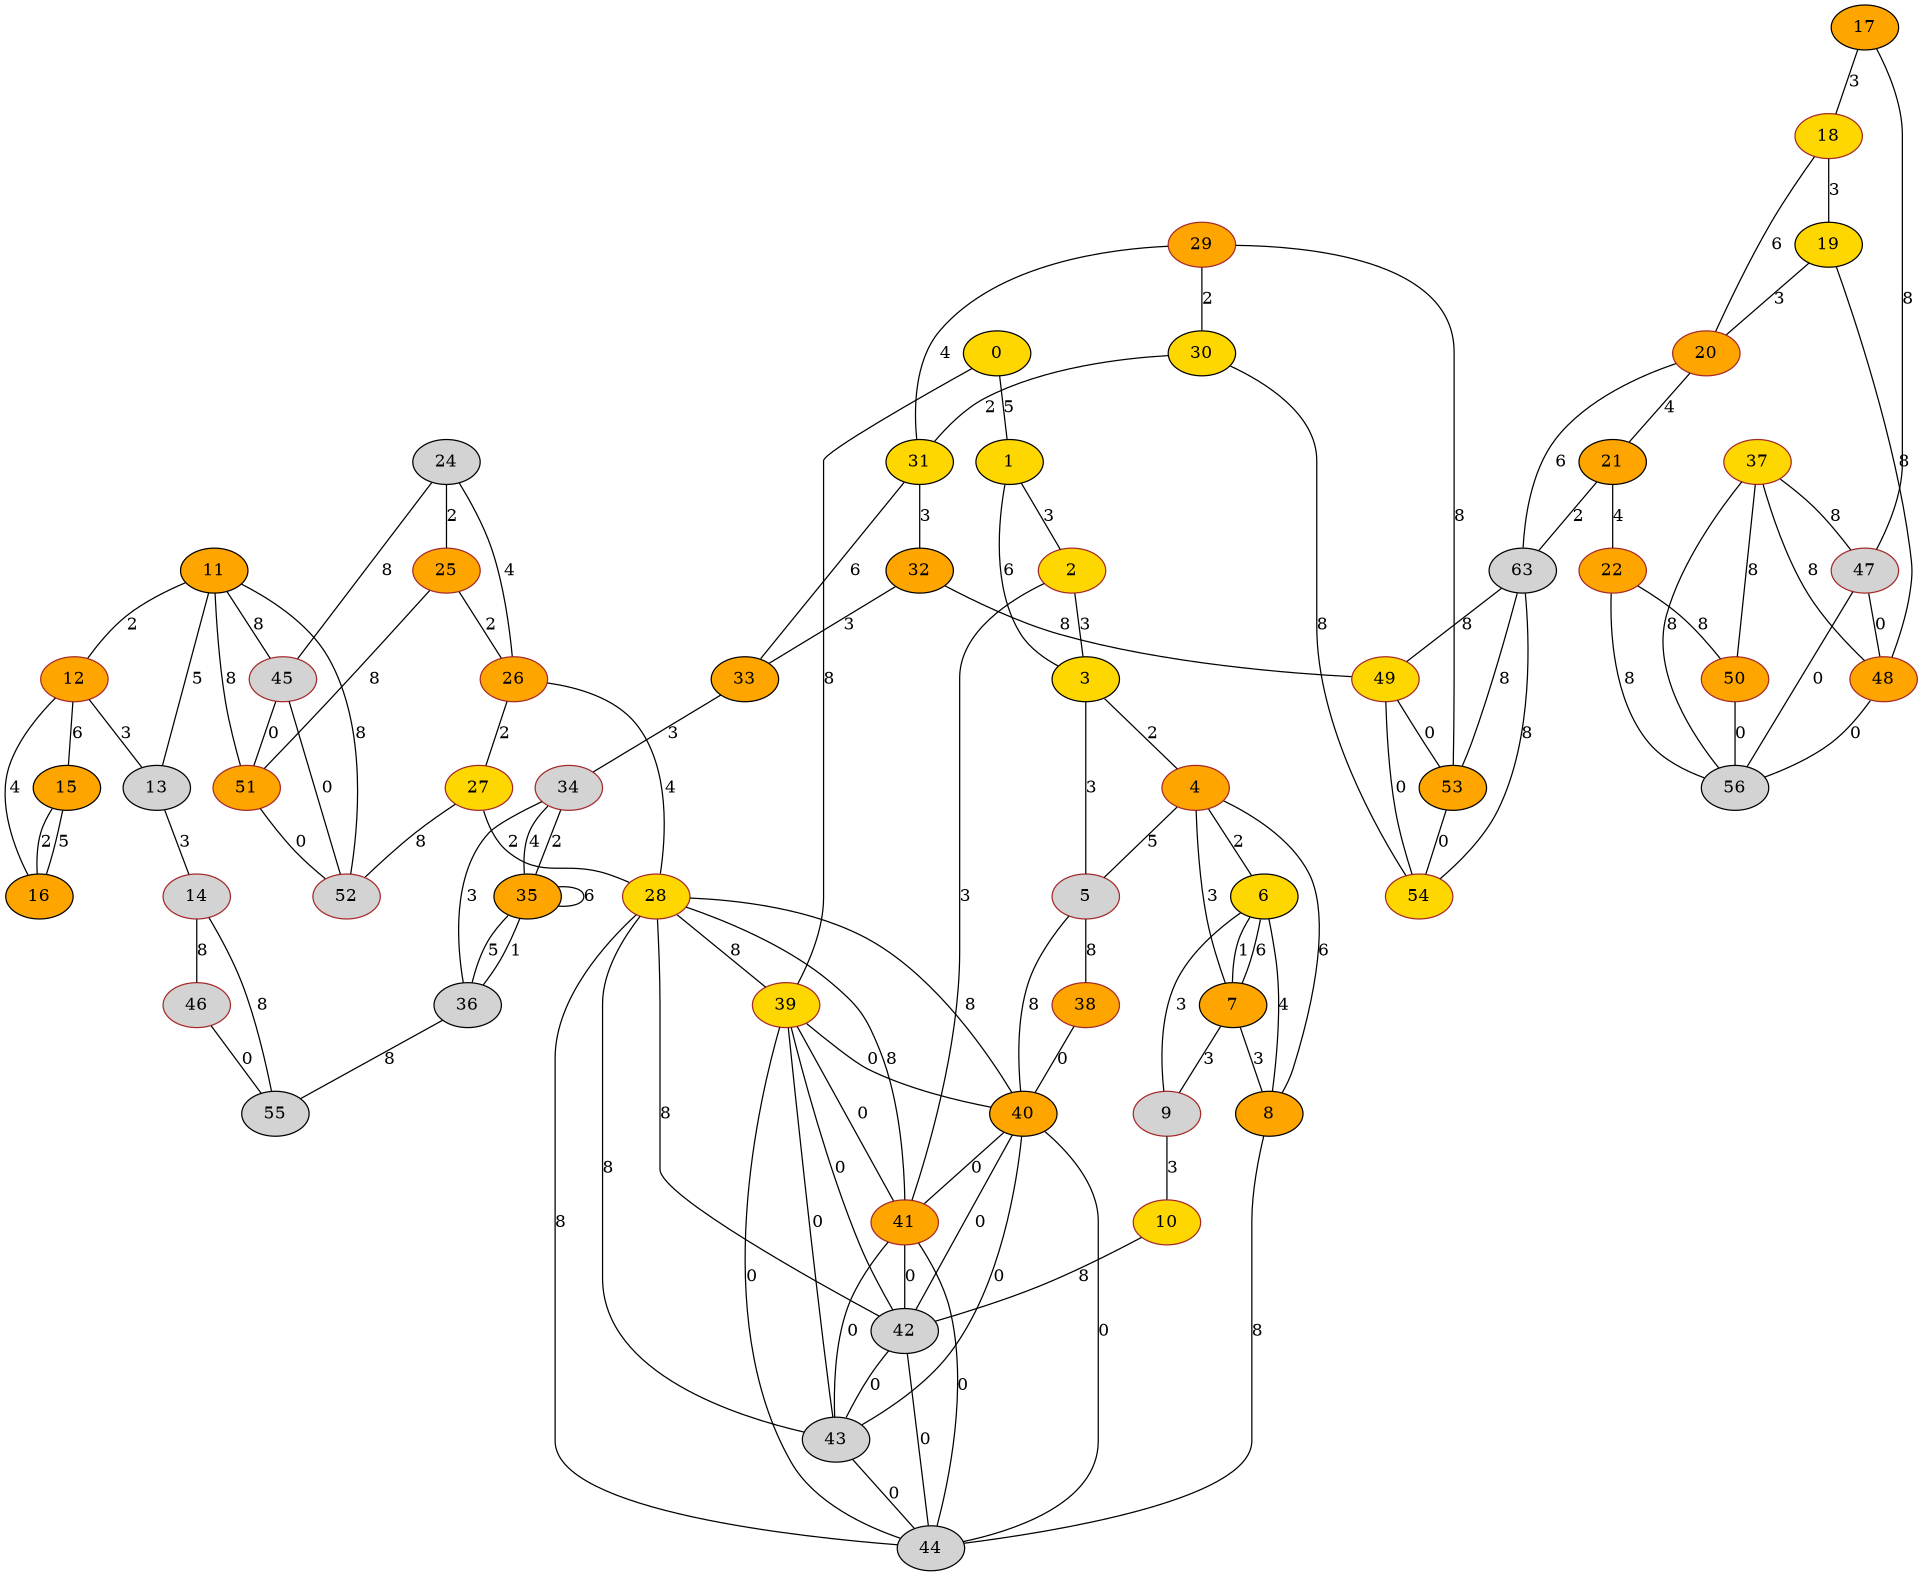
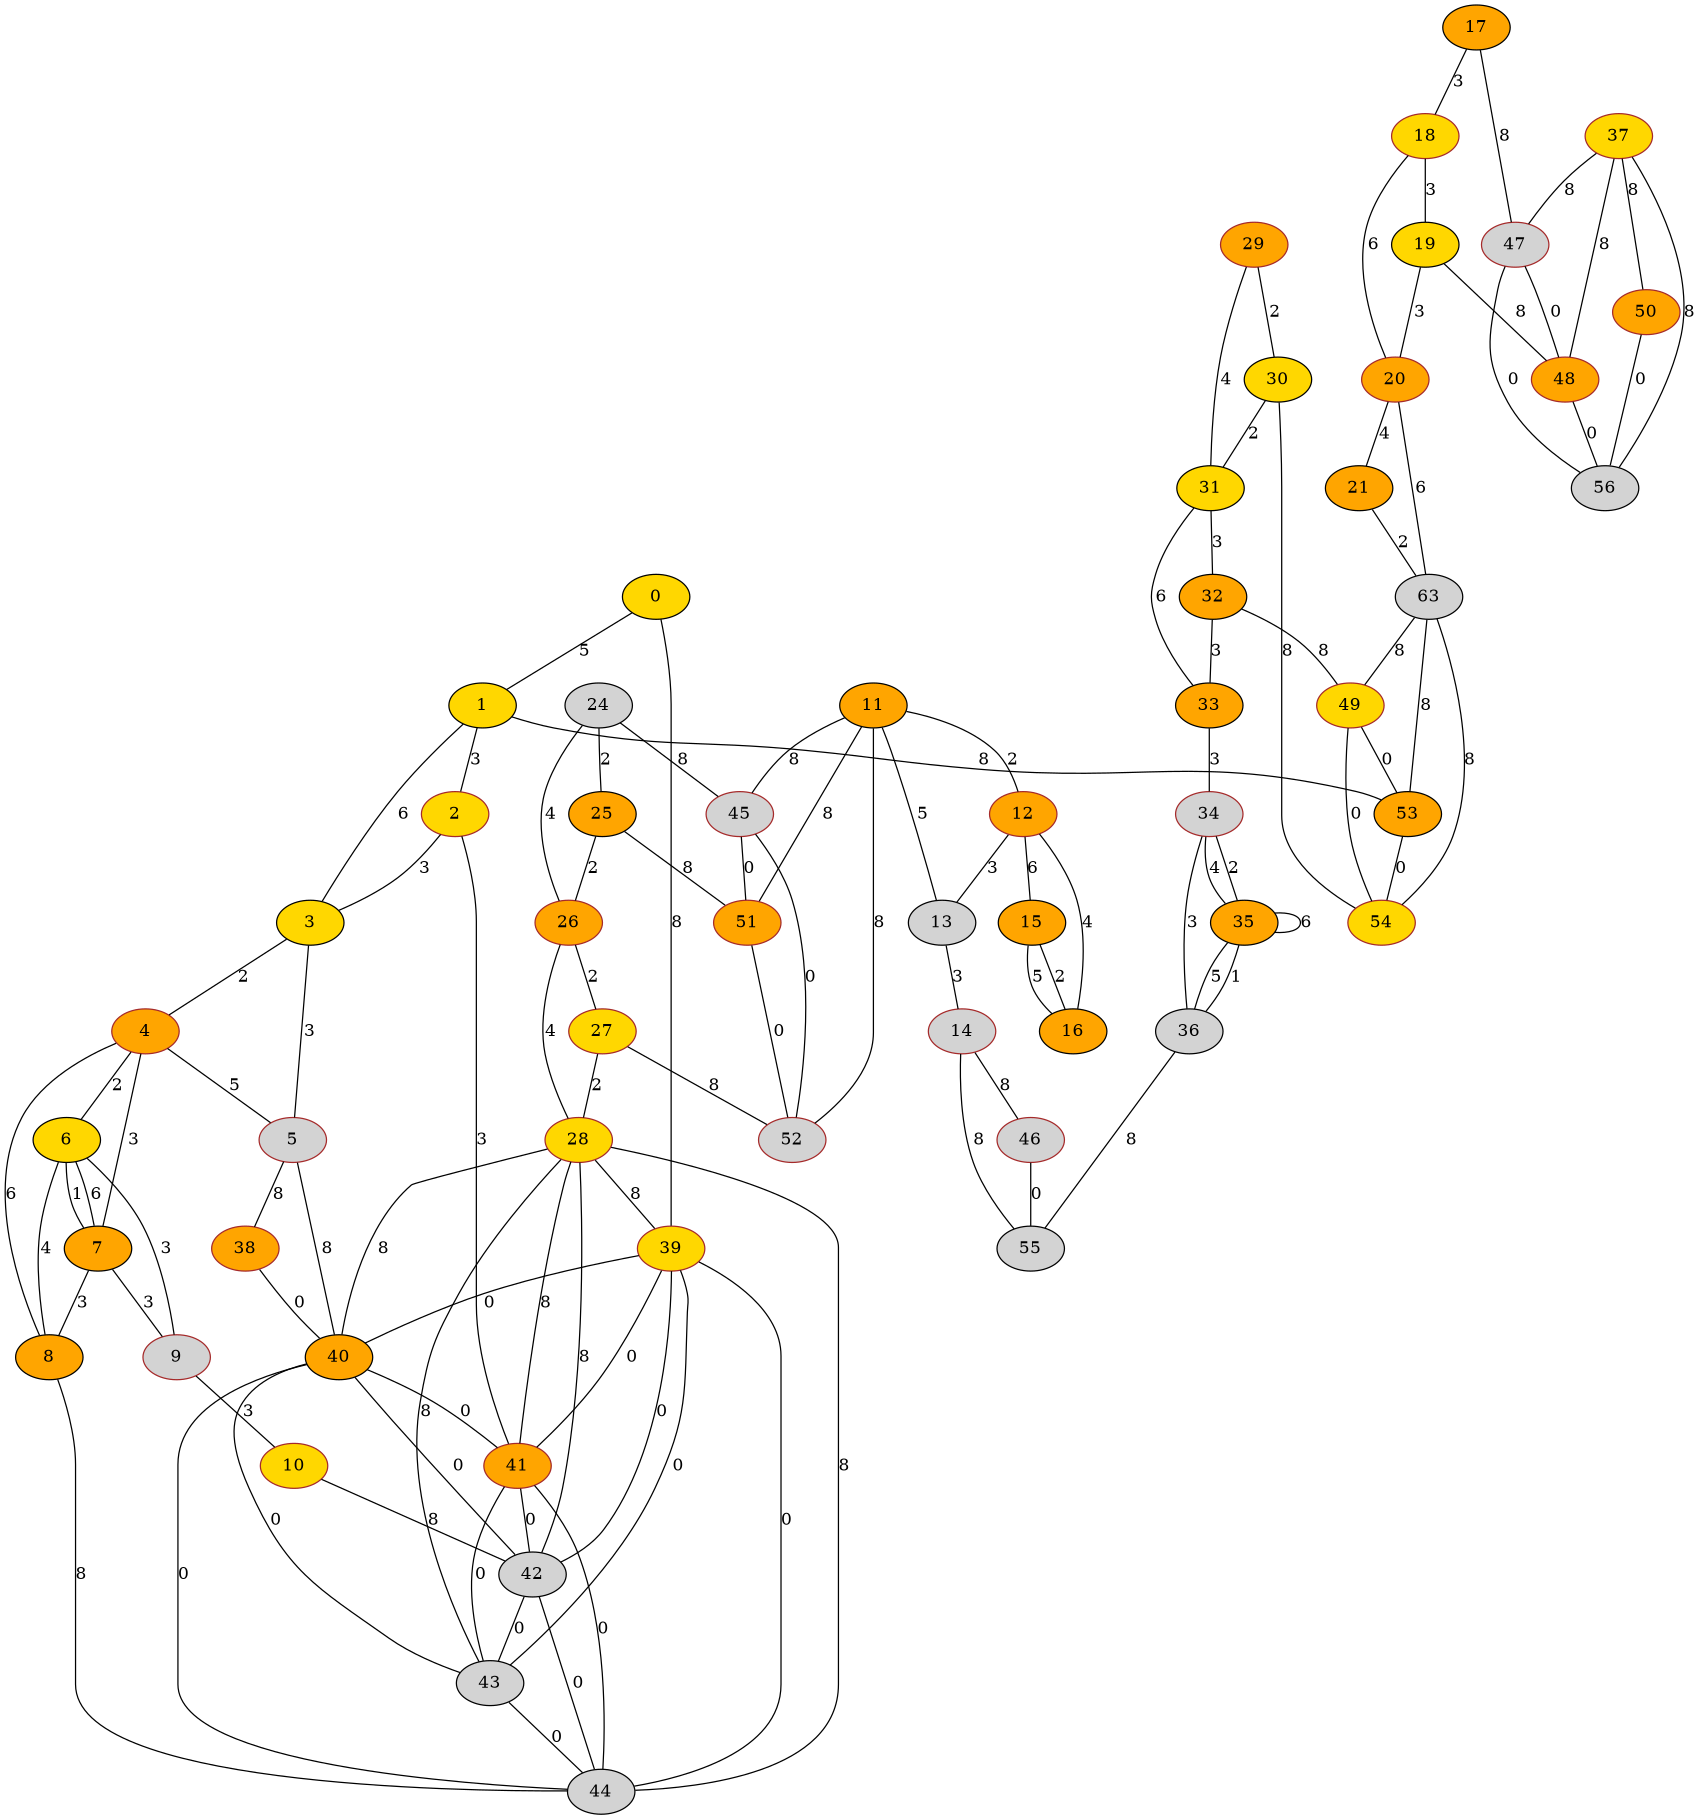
edge "29" -- "53": now "1" -- "53"
node "25": color brown -> black
node "22": removed
